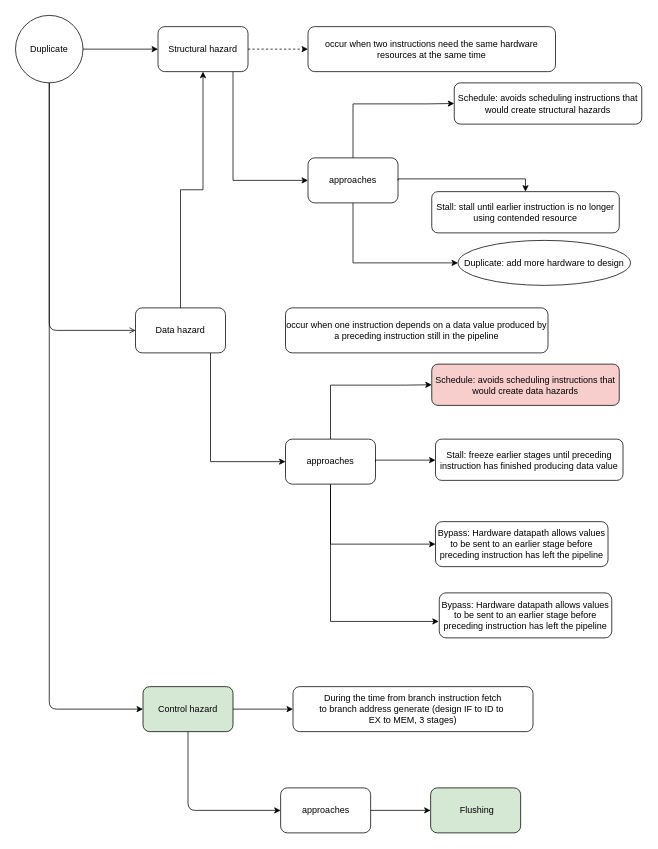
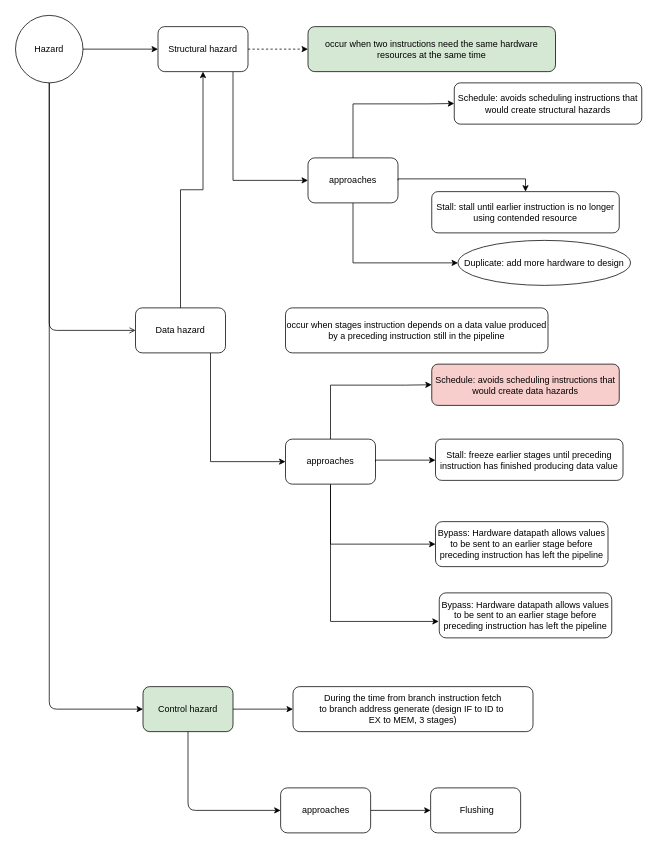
node "Duplicate": label "Duplicate" -> "Hazard"
node "occur when two instructions need the same hardware resources at the same time": fillcolor #ffffff -> #d5e8d4
node "occur when one instruction depends on a data value produced by a preceding instruction still in the pipeline": label "occur when one instruction depends on a data value produced by a preceding instruction still in the pipeline" -> "occur when stages instruction depends on a data value produced by a preceding instruction still in the pipeline"
node "Flushing": fillcolor #d5e8d4 -> #ffffff
